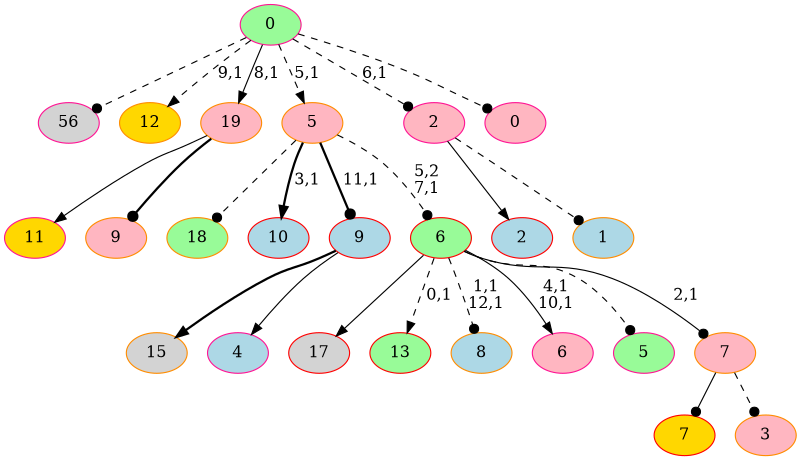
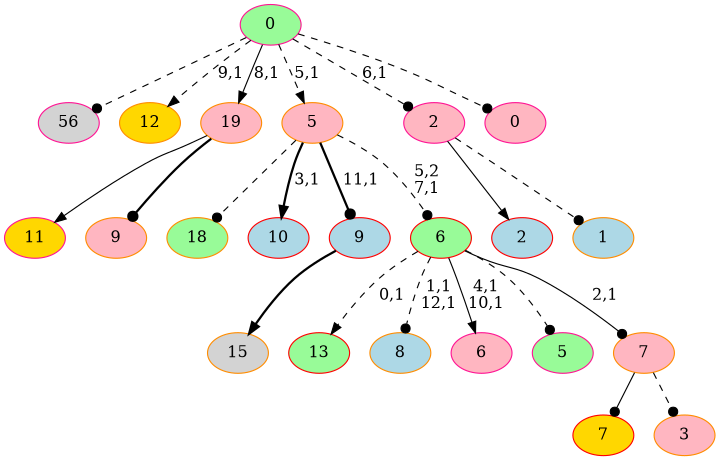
node "4": removed
node "17": removed
